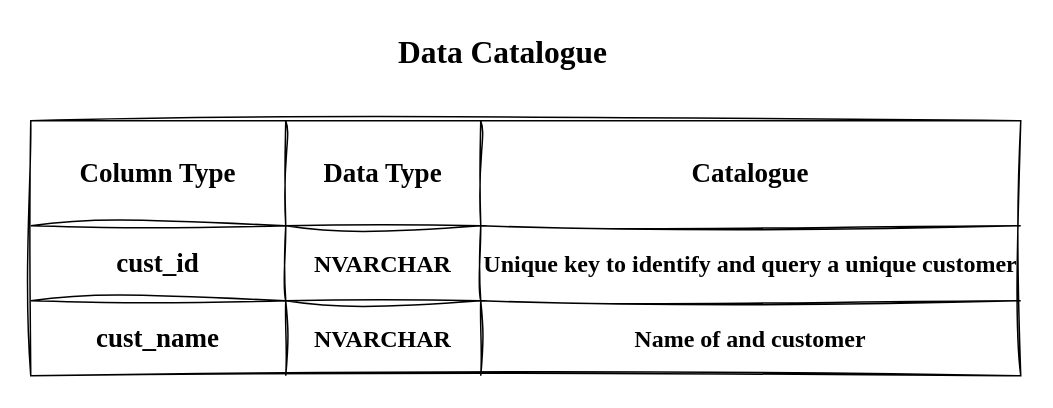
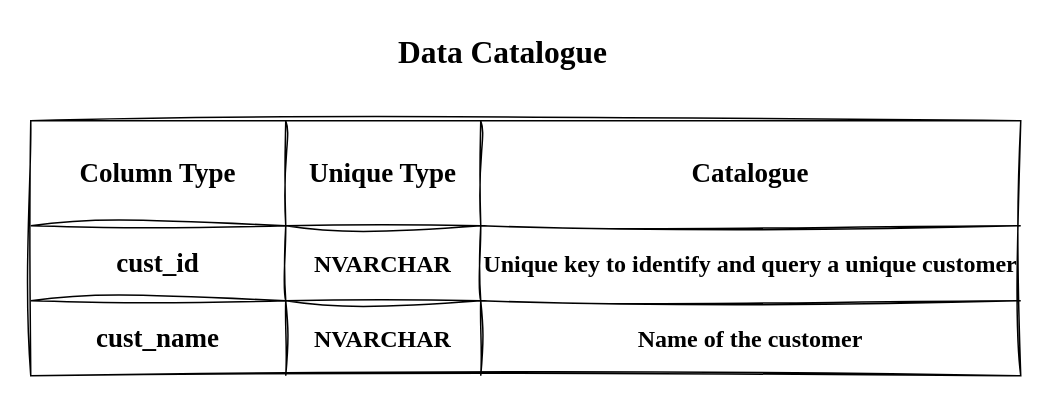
node "Data Type": label "Data Type" -> "Unique Type"
node "Name of and customer": label "Name of and customer" -> "Name of the customer"
